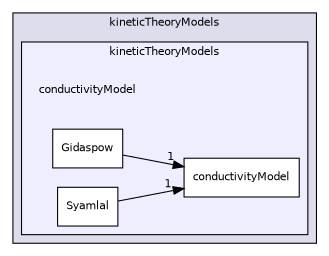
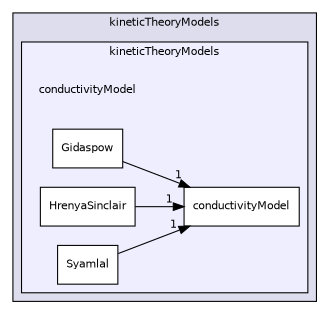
node "HrenyaSinclair": added
